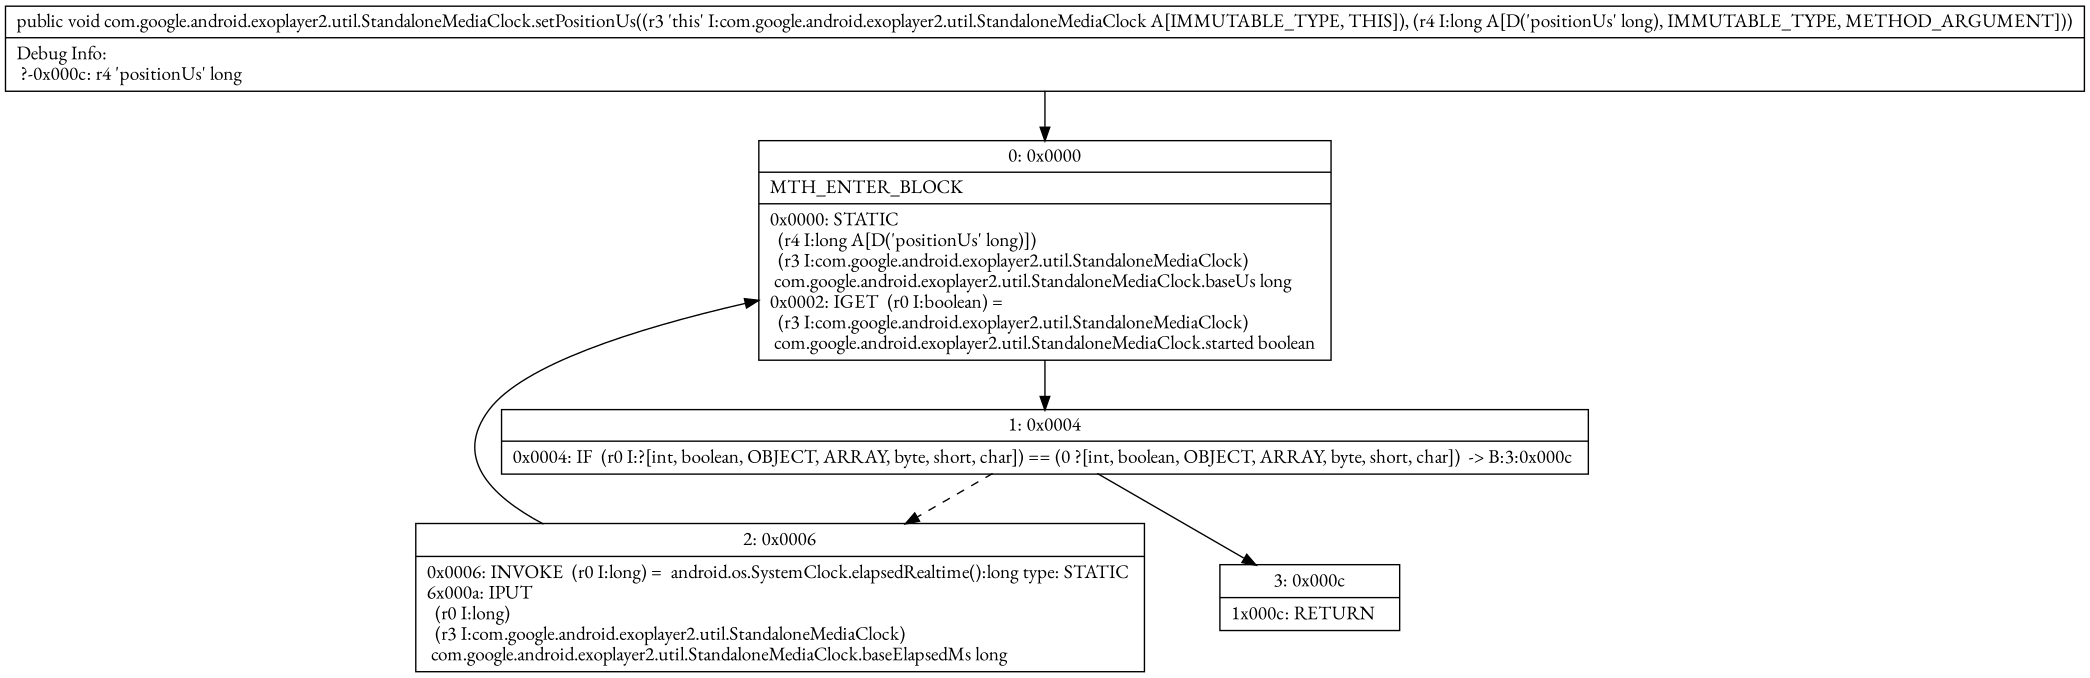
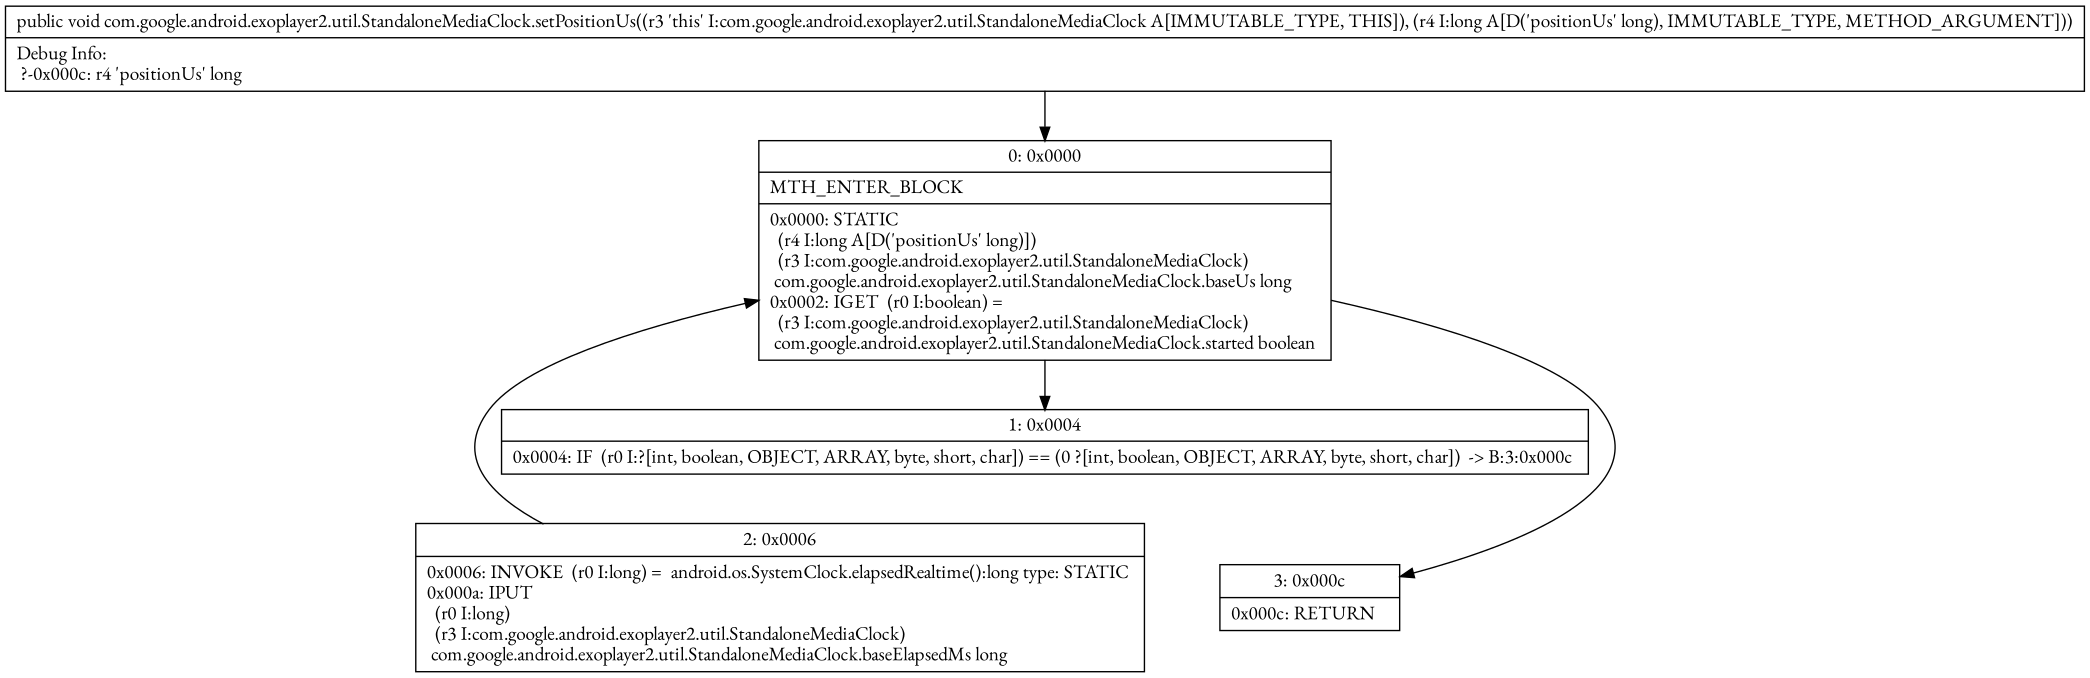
edge "1: 0x0004" -> "2: 0x0006": removed
edge "1: 0x0004" -> "3: 0x000c": now "0: 0x0000" -> "3: 0x000c"
node "2: 0x0006": text "6x000a: IPUT" -> "0x000a: IPUT"
node "3: 0x000c": text "1x000c: RETURN" -> "0x000c: RETURN"
